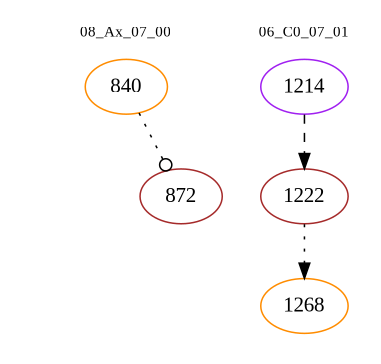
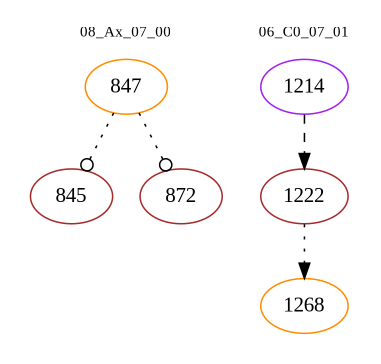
node "840": label "840" -> "847"
node "845": added
